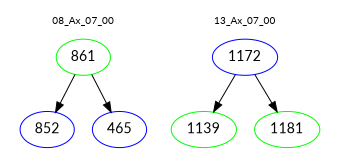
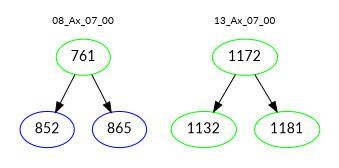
node "861": label "861" -> "761"
node "1172": color blue -> green
node "465": label "465" -> "865"
node "1139": label "1139" -> "1132"
